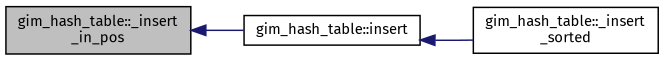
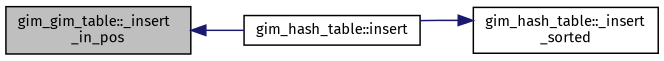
node "gim_hash_table::_insert _in_pos": label "gim_hash_table::_insert _in_pos" -> "gim_gim_table::_insert _in_pos"
edge "gim_hash_table::_insert _sorted" -> "gim_hash_table::insert": reversed
